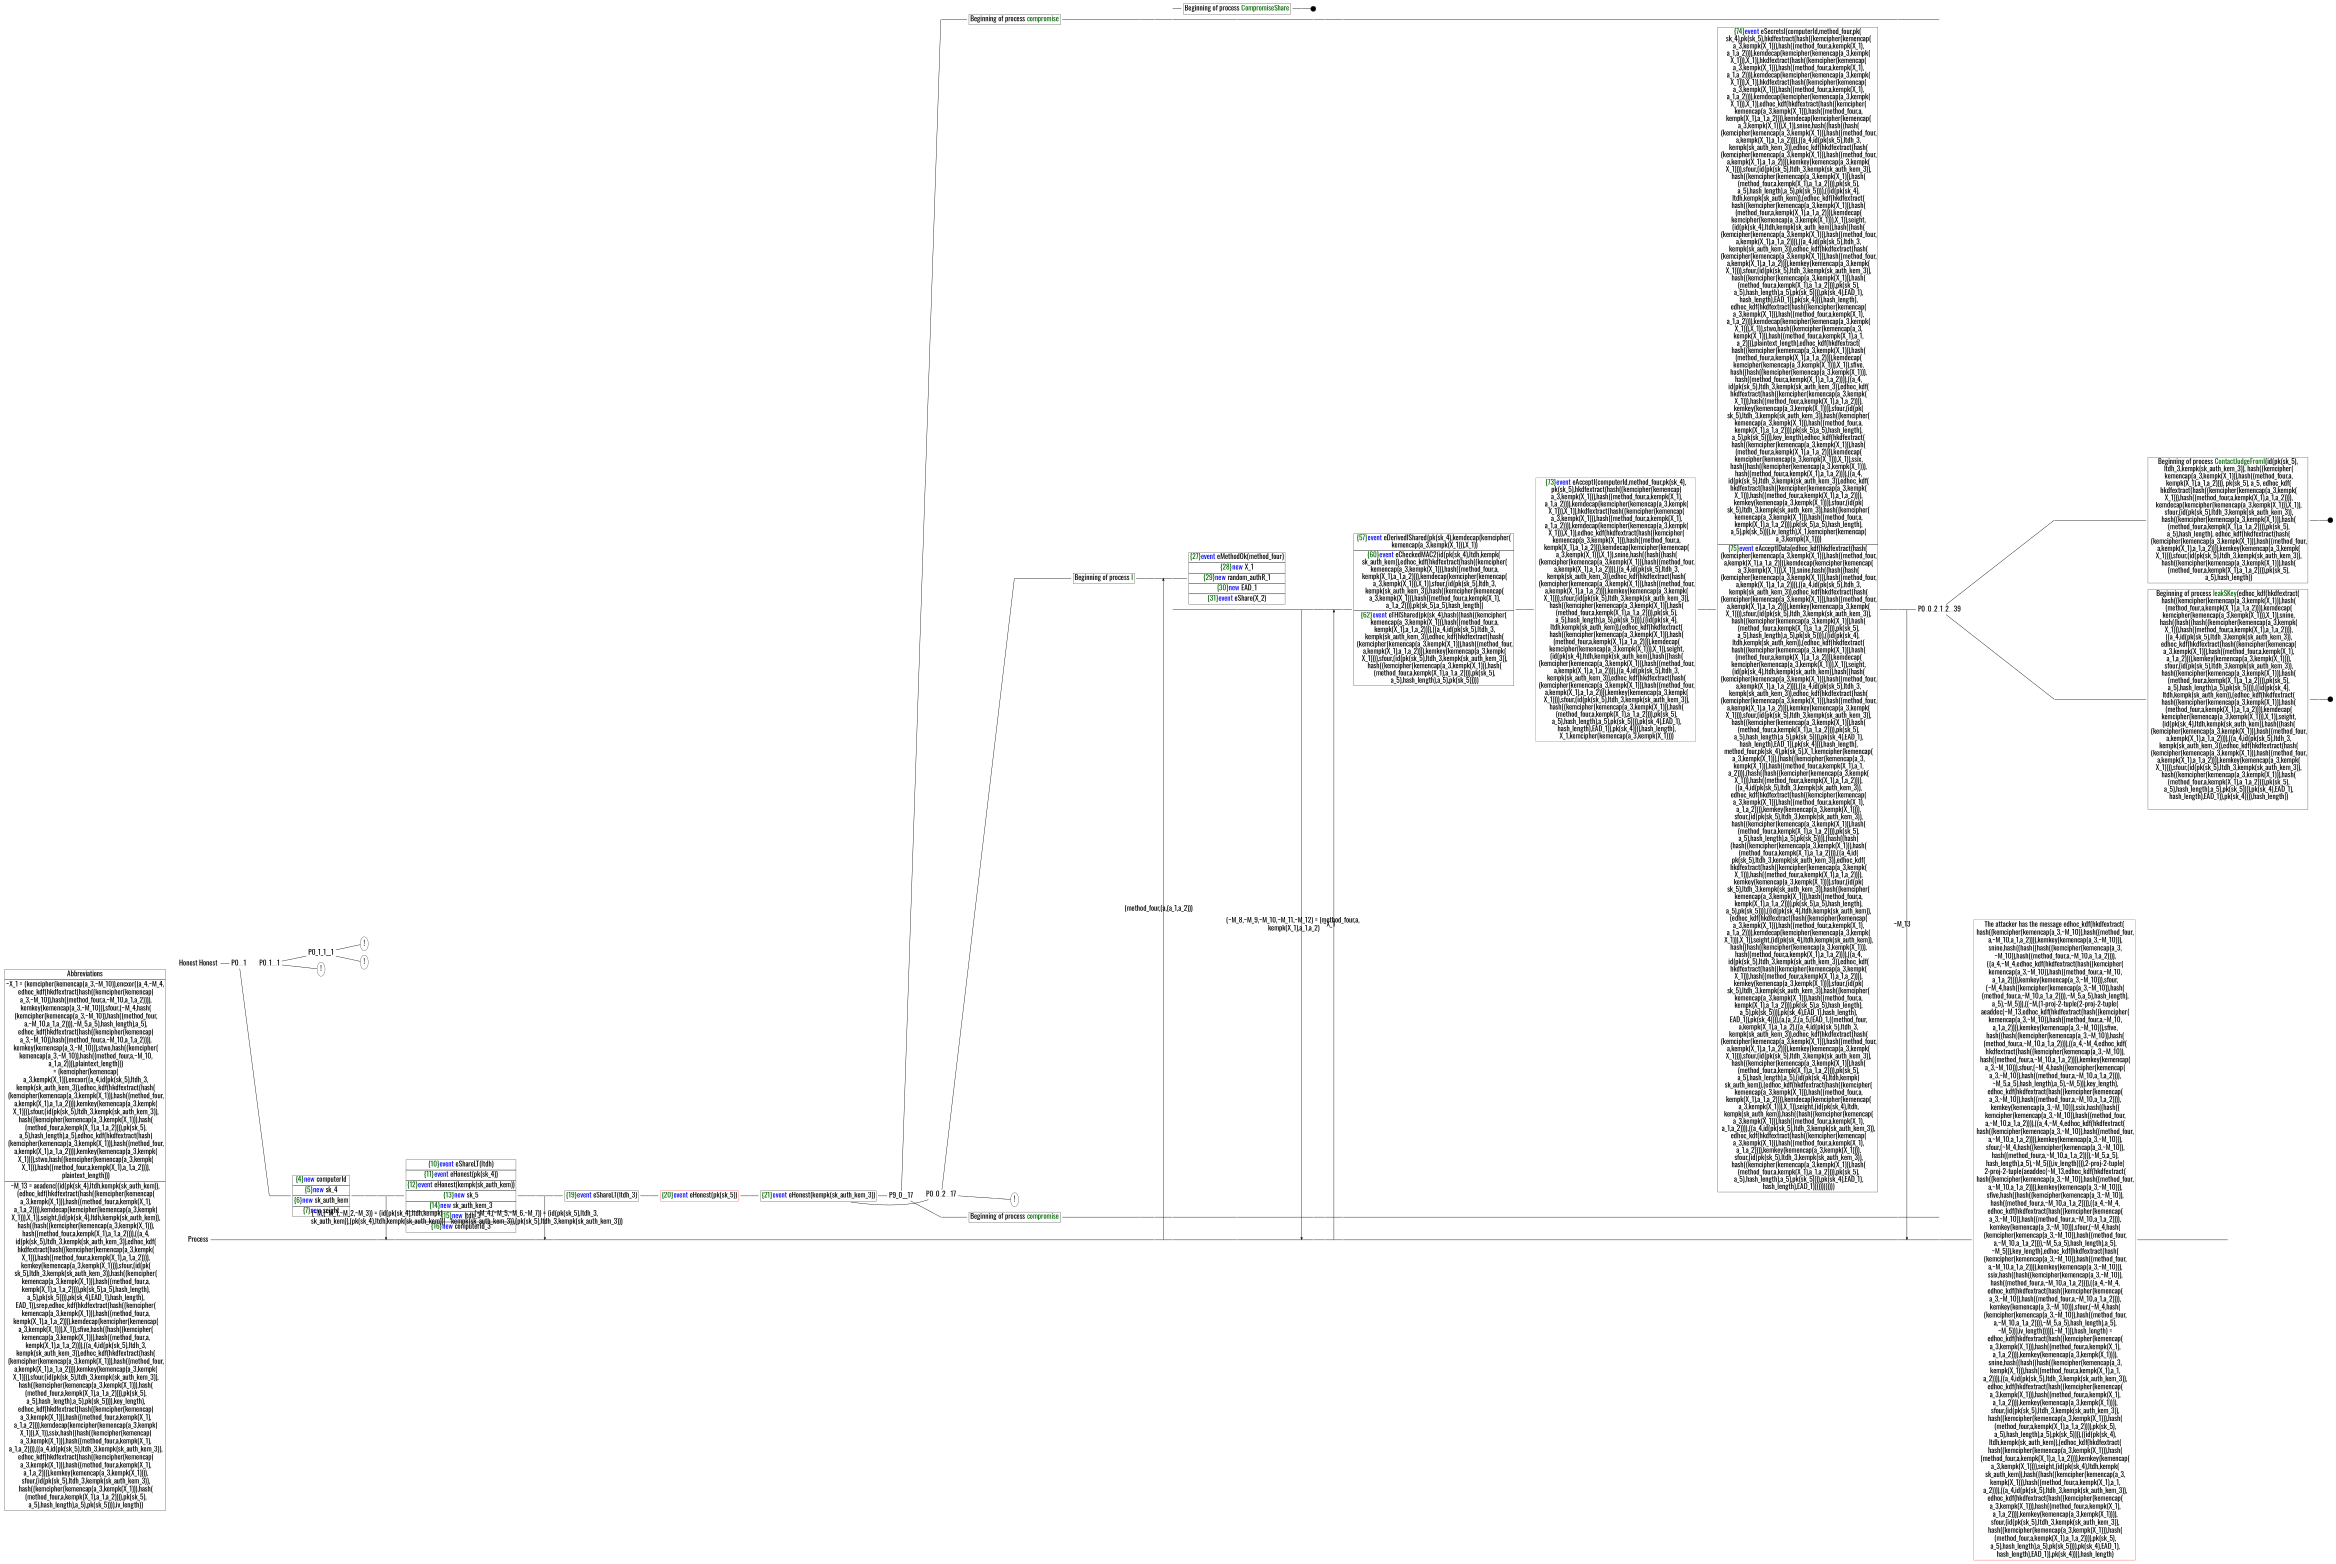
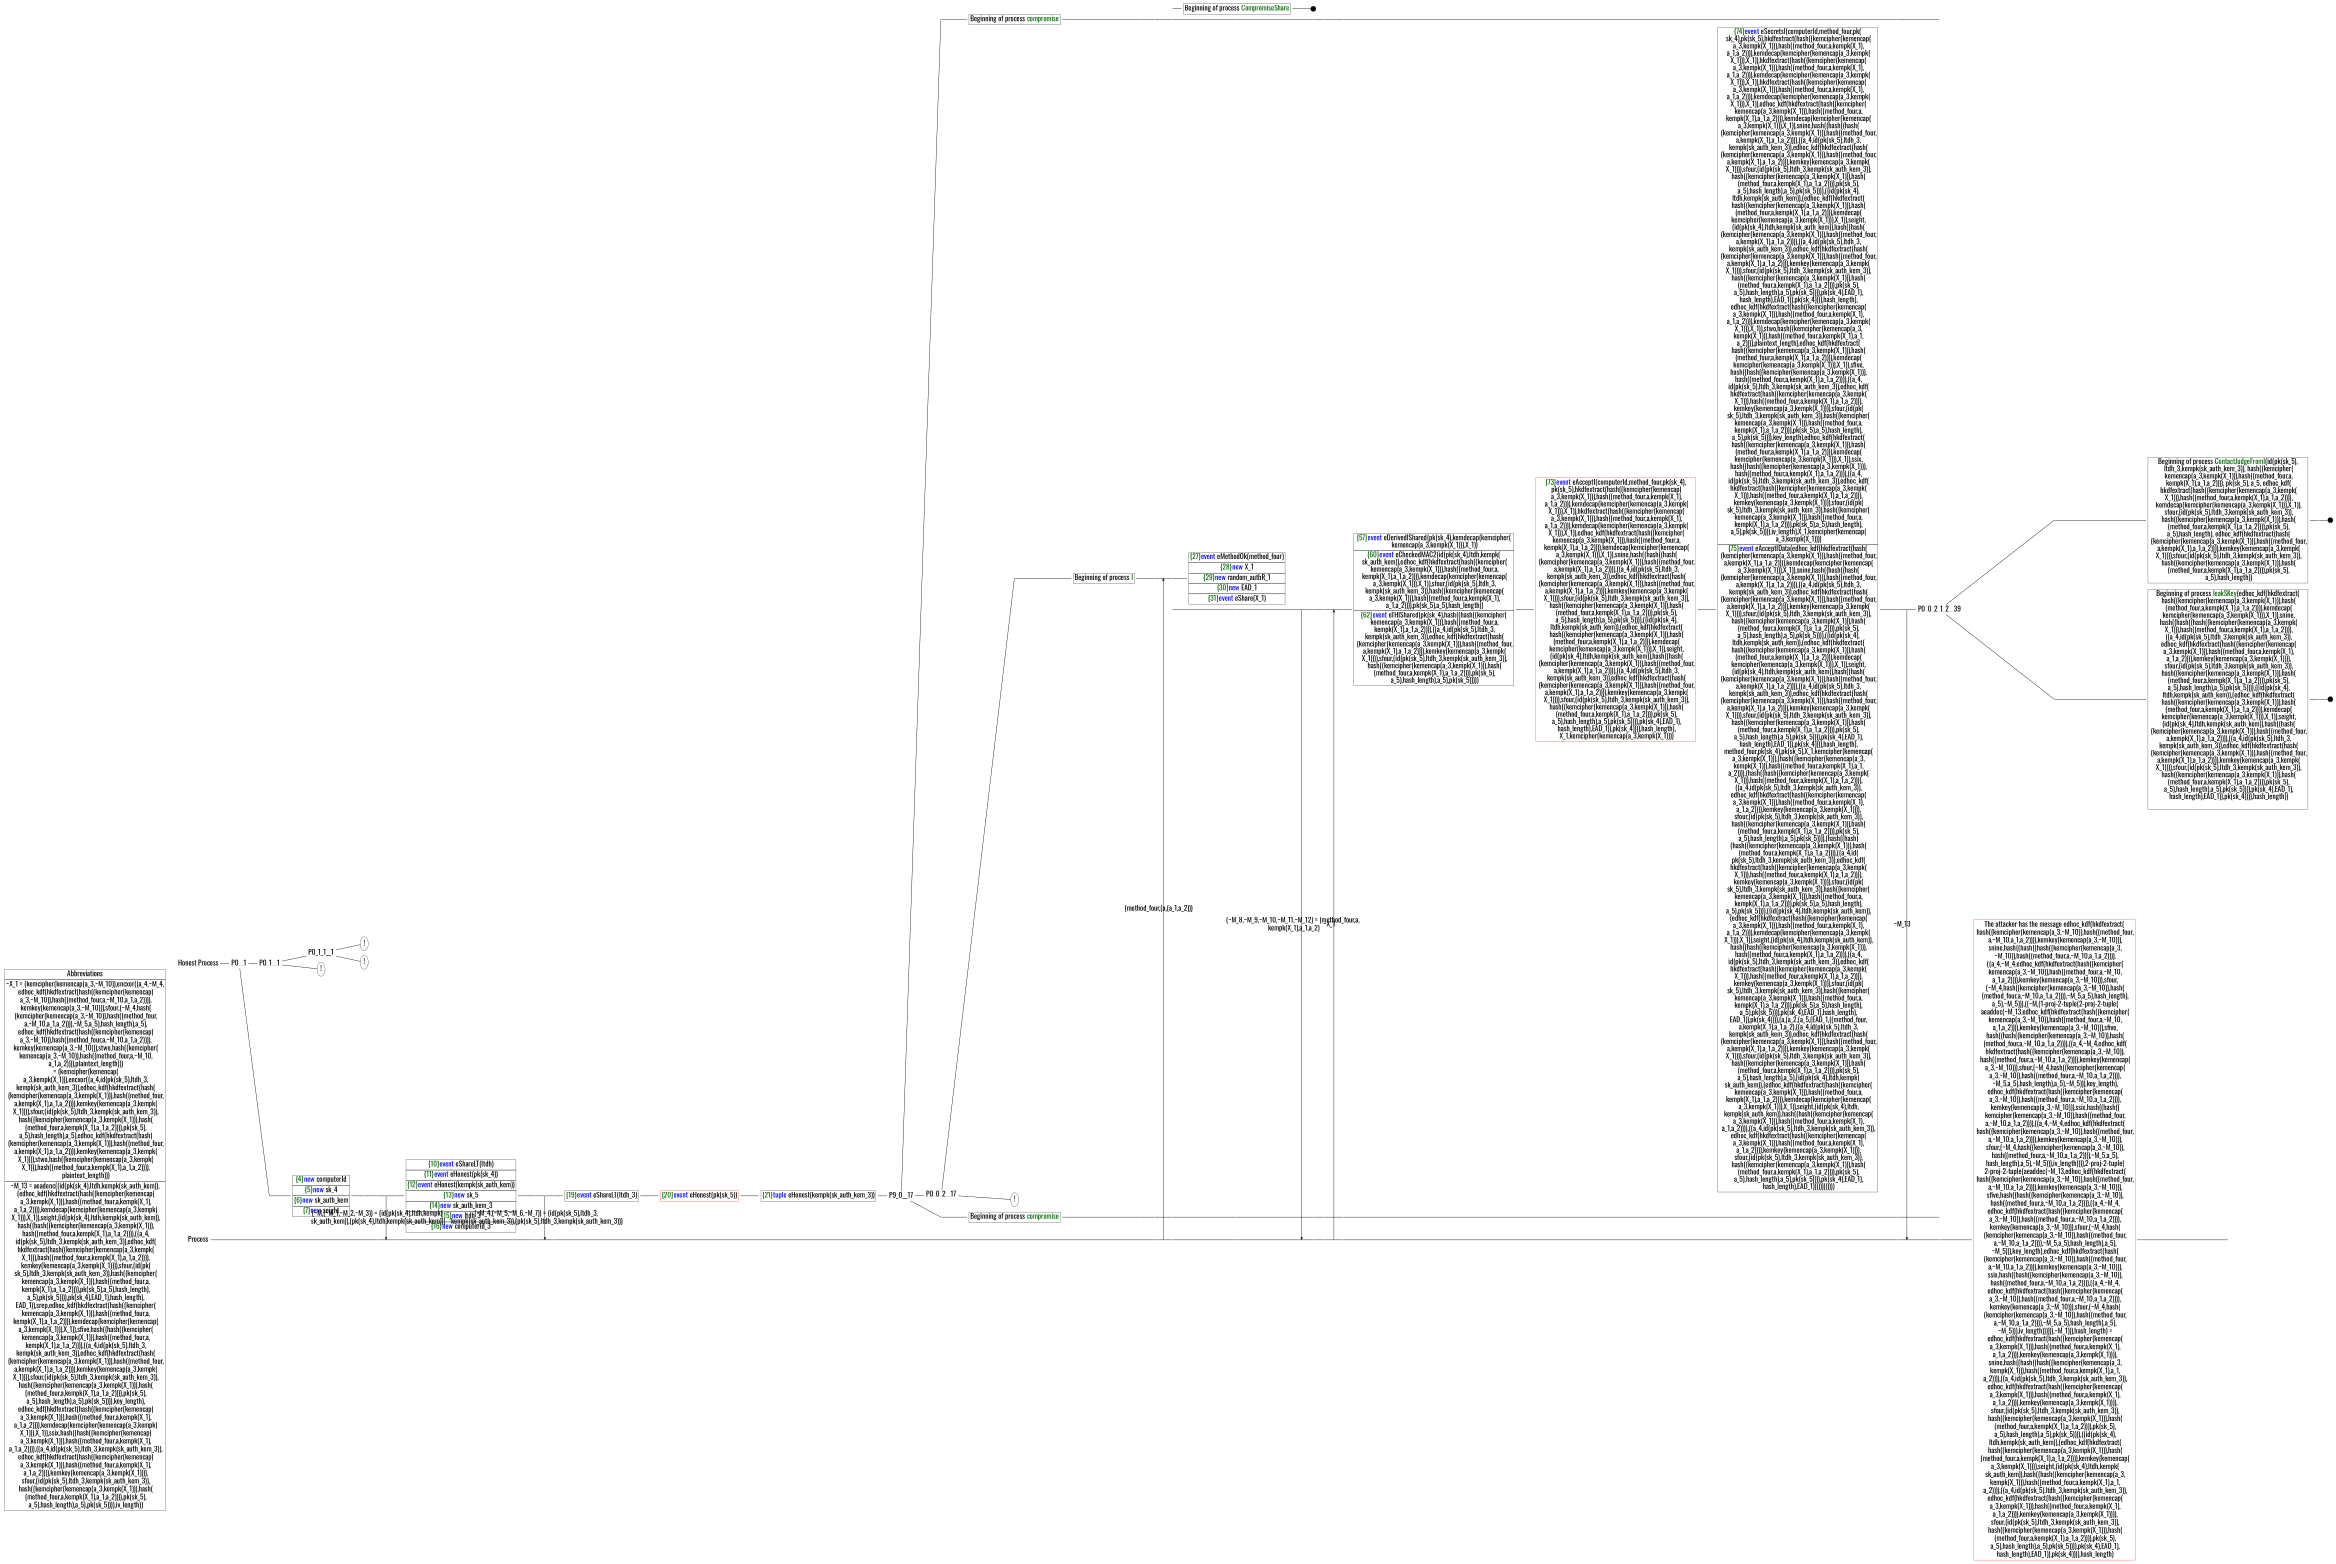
node "{27}": text "eShare(X_2)" -> "eShare(X_1)"
node "Honest Honest": label "Honest Honest" -> "Honest Process"
edge "P0__1" -- "P0_1__1": added
node "{21}": text "event" -> "tuple"
edge "P0_0_2__17" -- "{21}": now "P0_0_2__17" -- "P9_0__17"
